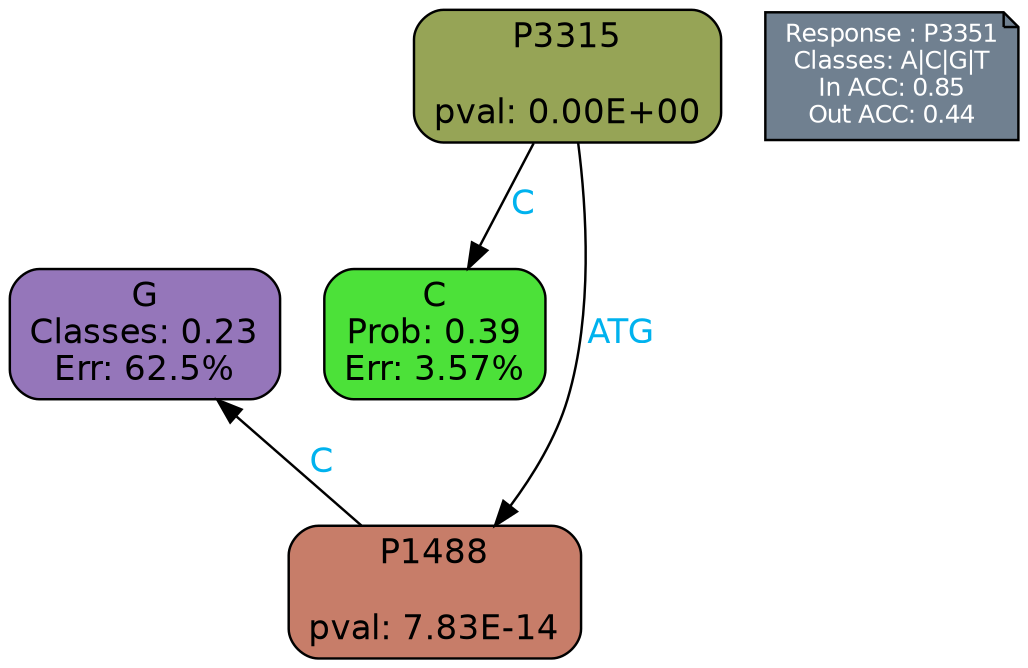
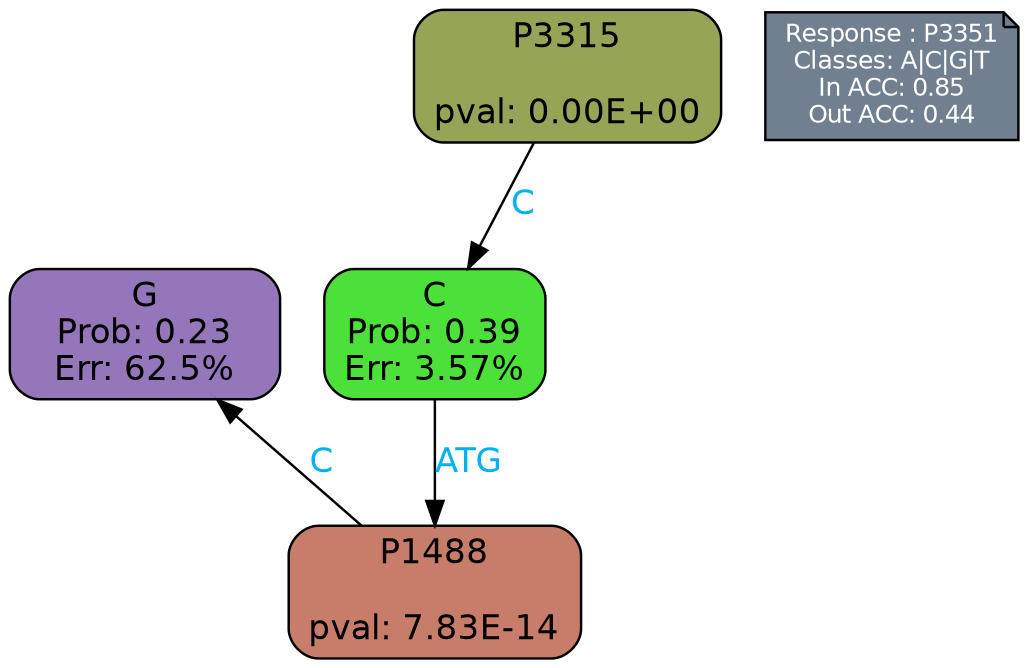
edge "P3315 pval: 0.00E+00" -> "P1488 pval: 7.83E-14": now "C Prob: 0.39 Err: 3.57%" -> "P1488 pval: 7.83E-14"
node "G Classes: 0.23 Err: 62.5%": label "G Classes: 0.23 Err: 62.5%" -> "G Prob: 0.23 Err: 62.5%"
